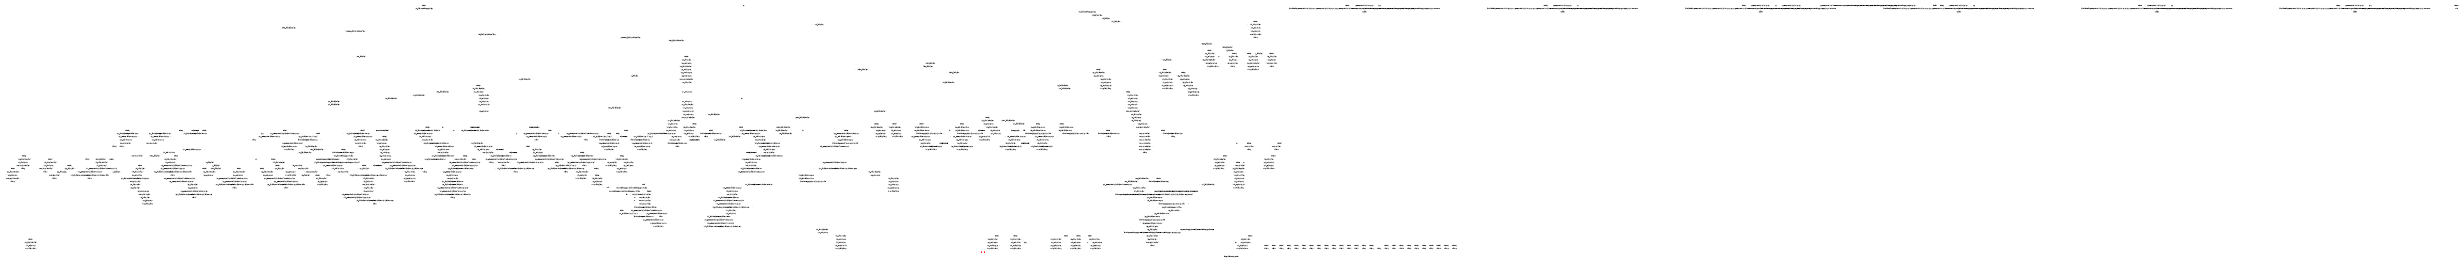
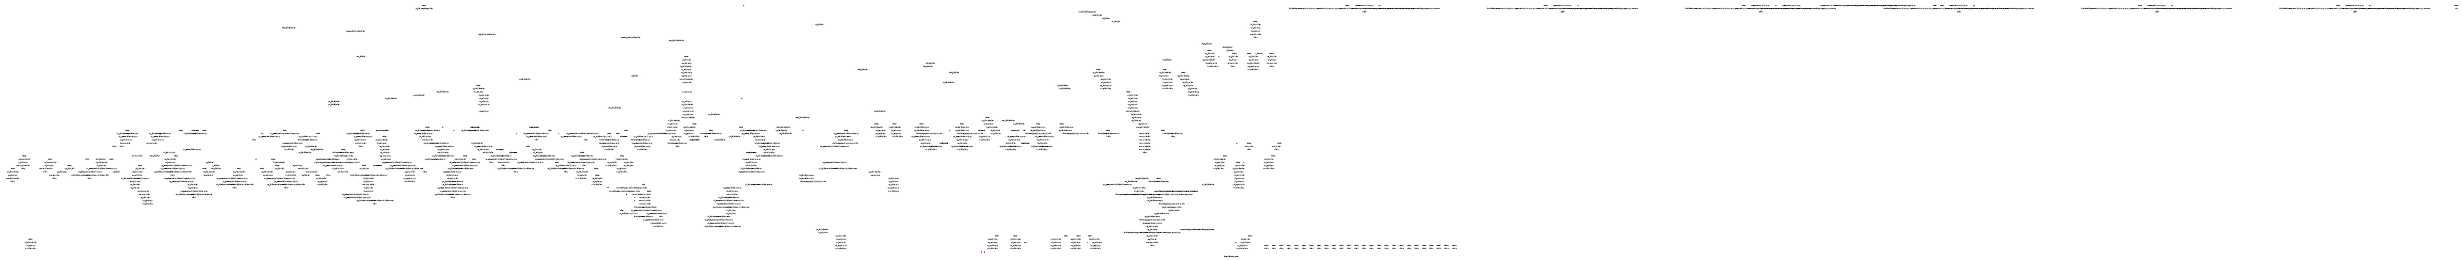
node "unk_block_75": added
